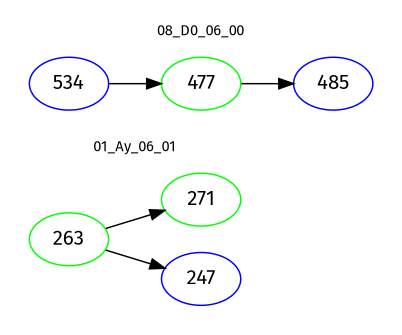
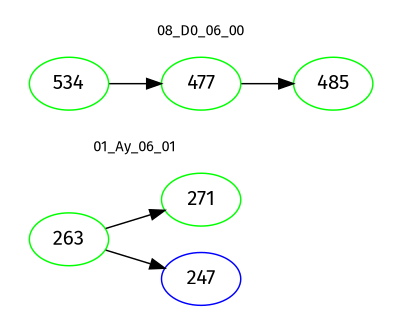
node "534": color blue -> green
node "485": color blue -> green
